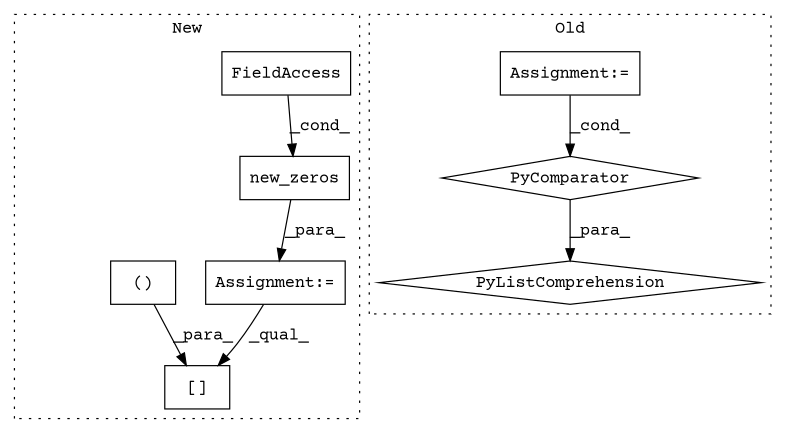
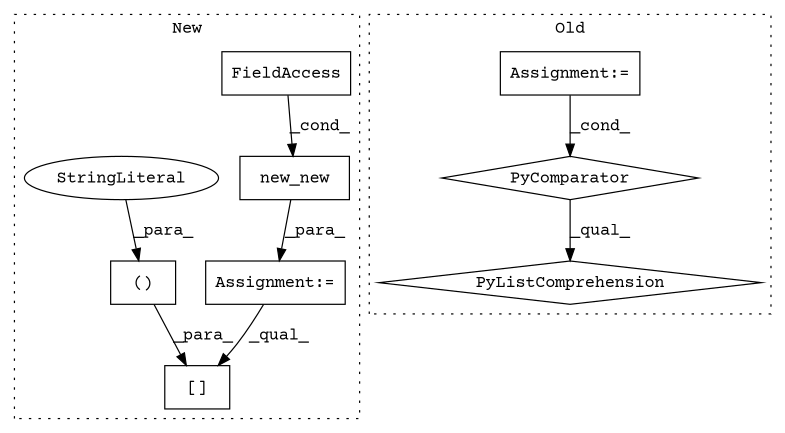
node "StringLiteral": added
node "new_zeros": label "new_zeros" -> "new_new"
edge "PyComparator" -> "PyListComprehension": label "_para_" -> "_qual_"
